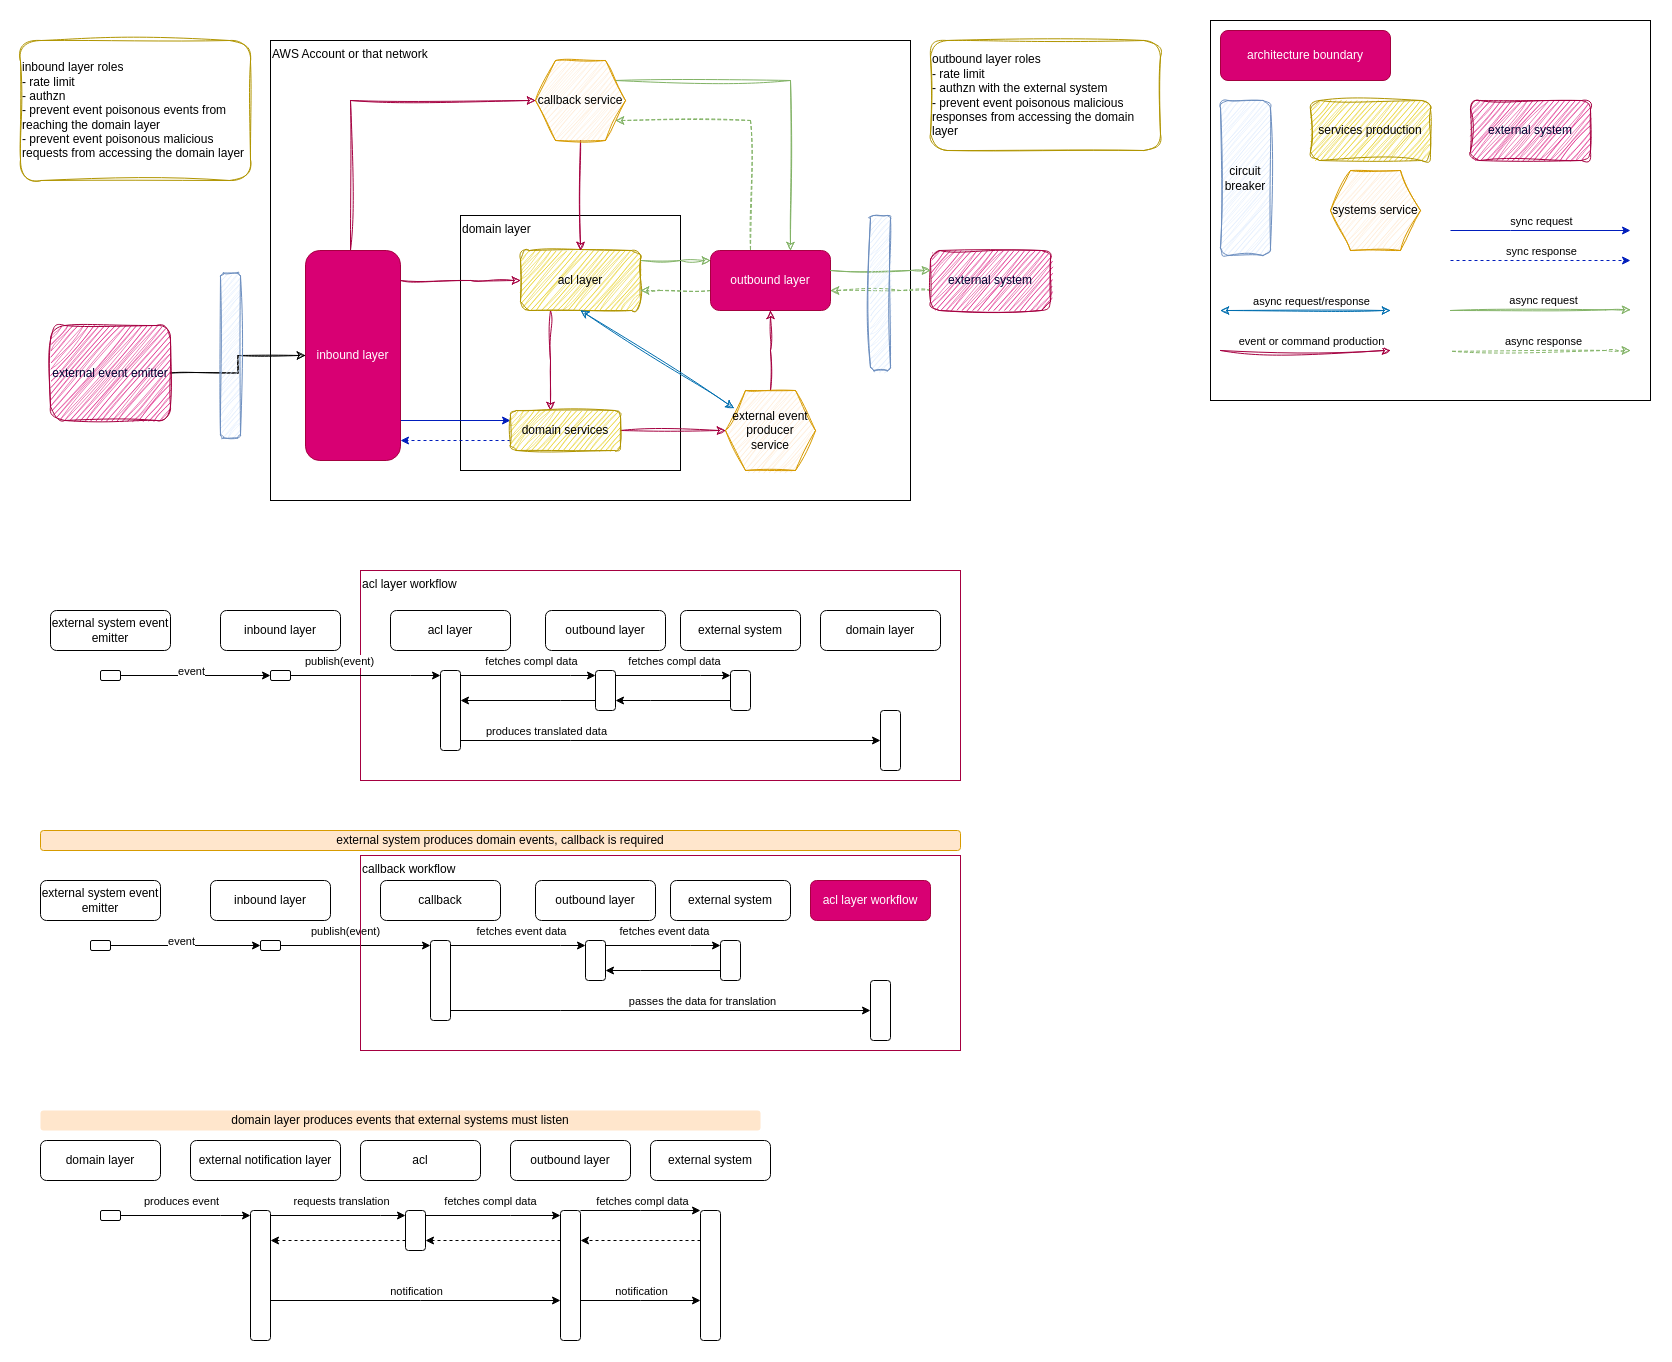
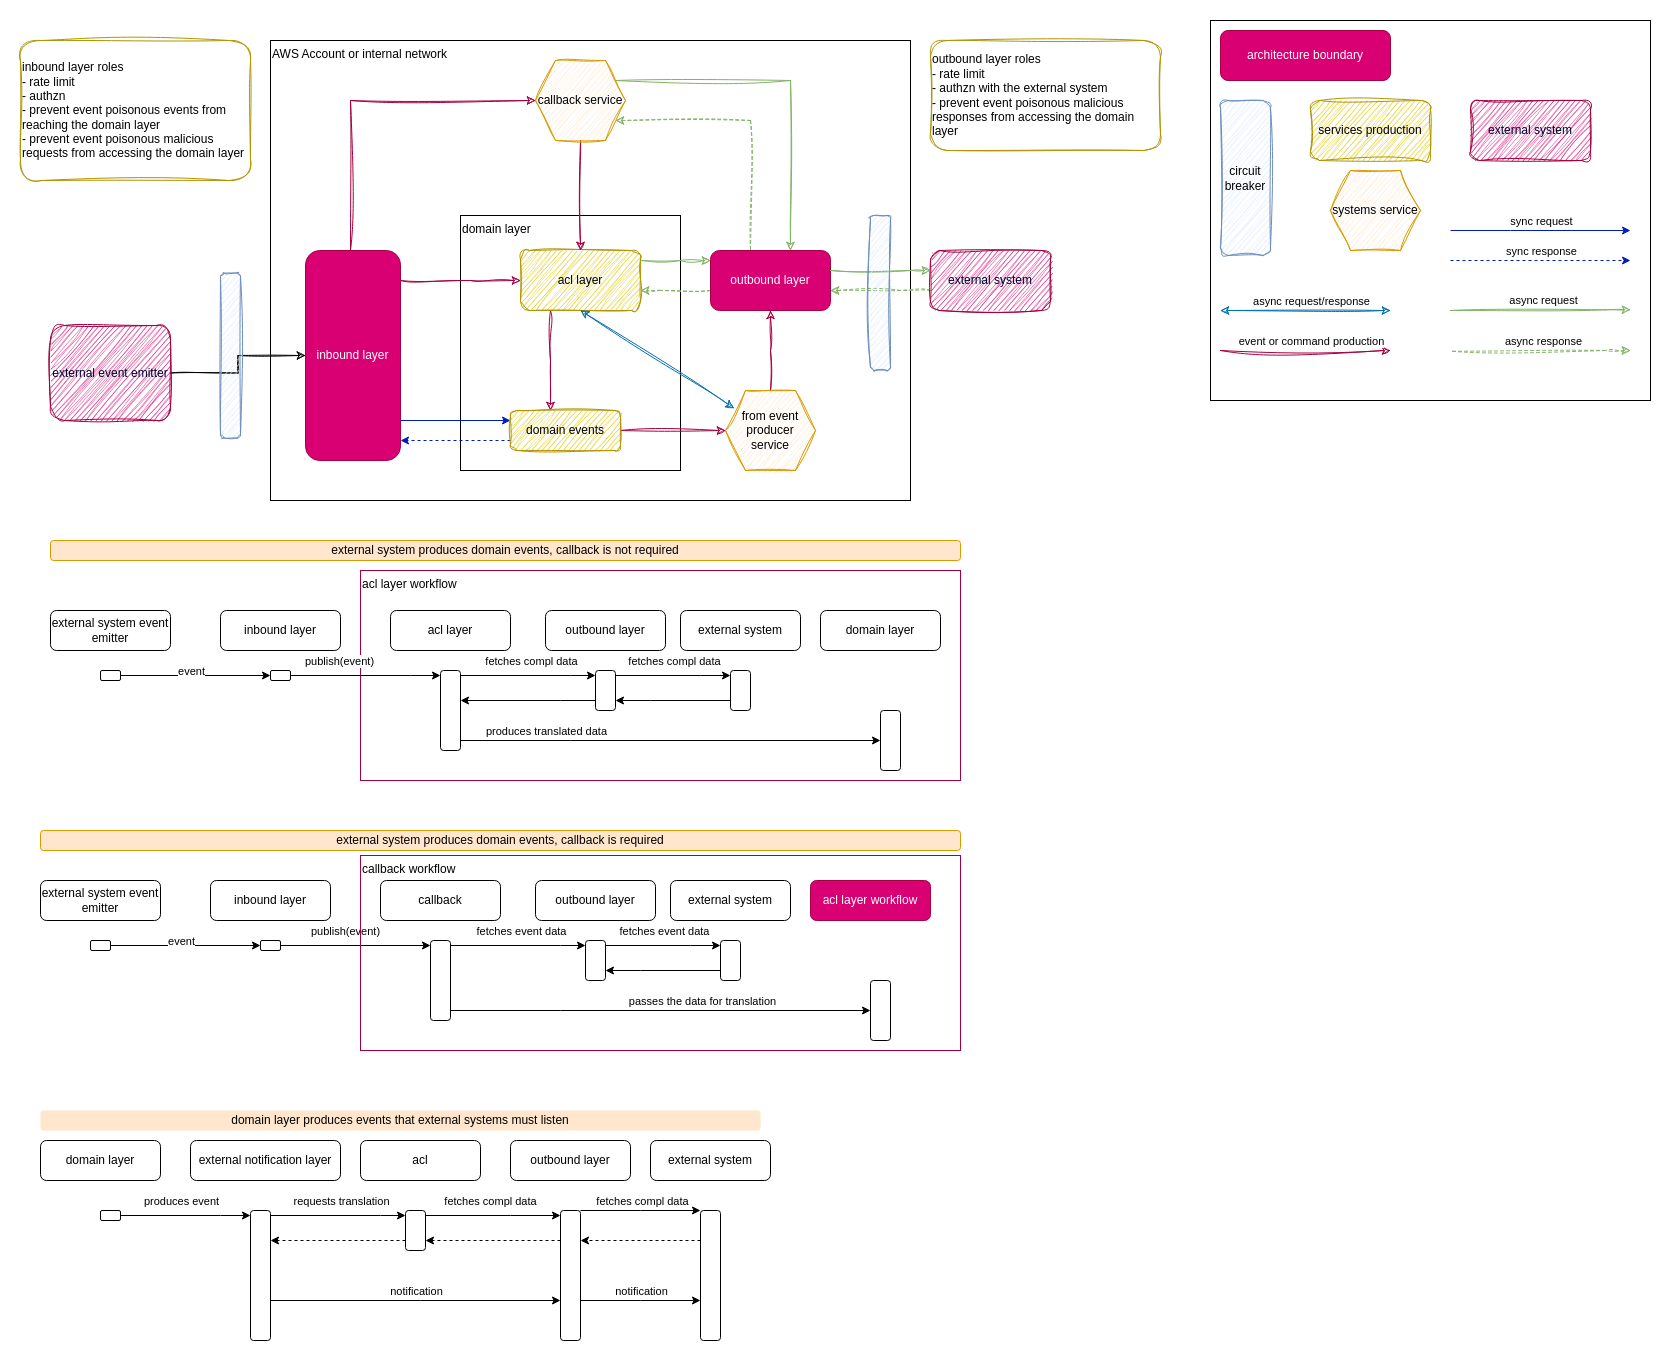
node "AWS Account or that network": label "AWS Account or that network" -> "AWS Account or internal network"
node "domain services": label "domain services" -> "domain events"
node "external event producer service": label "external event producer service" -> "from event producer service"
node "external system produces domain events, callback is not required": added
